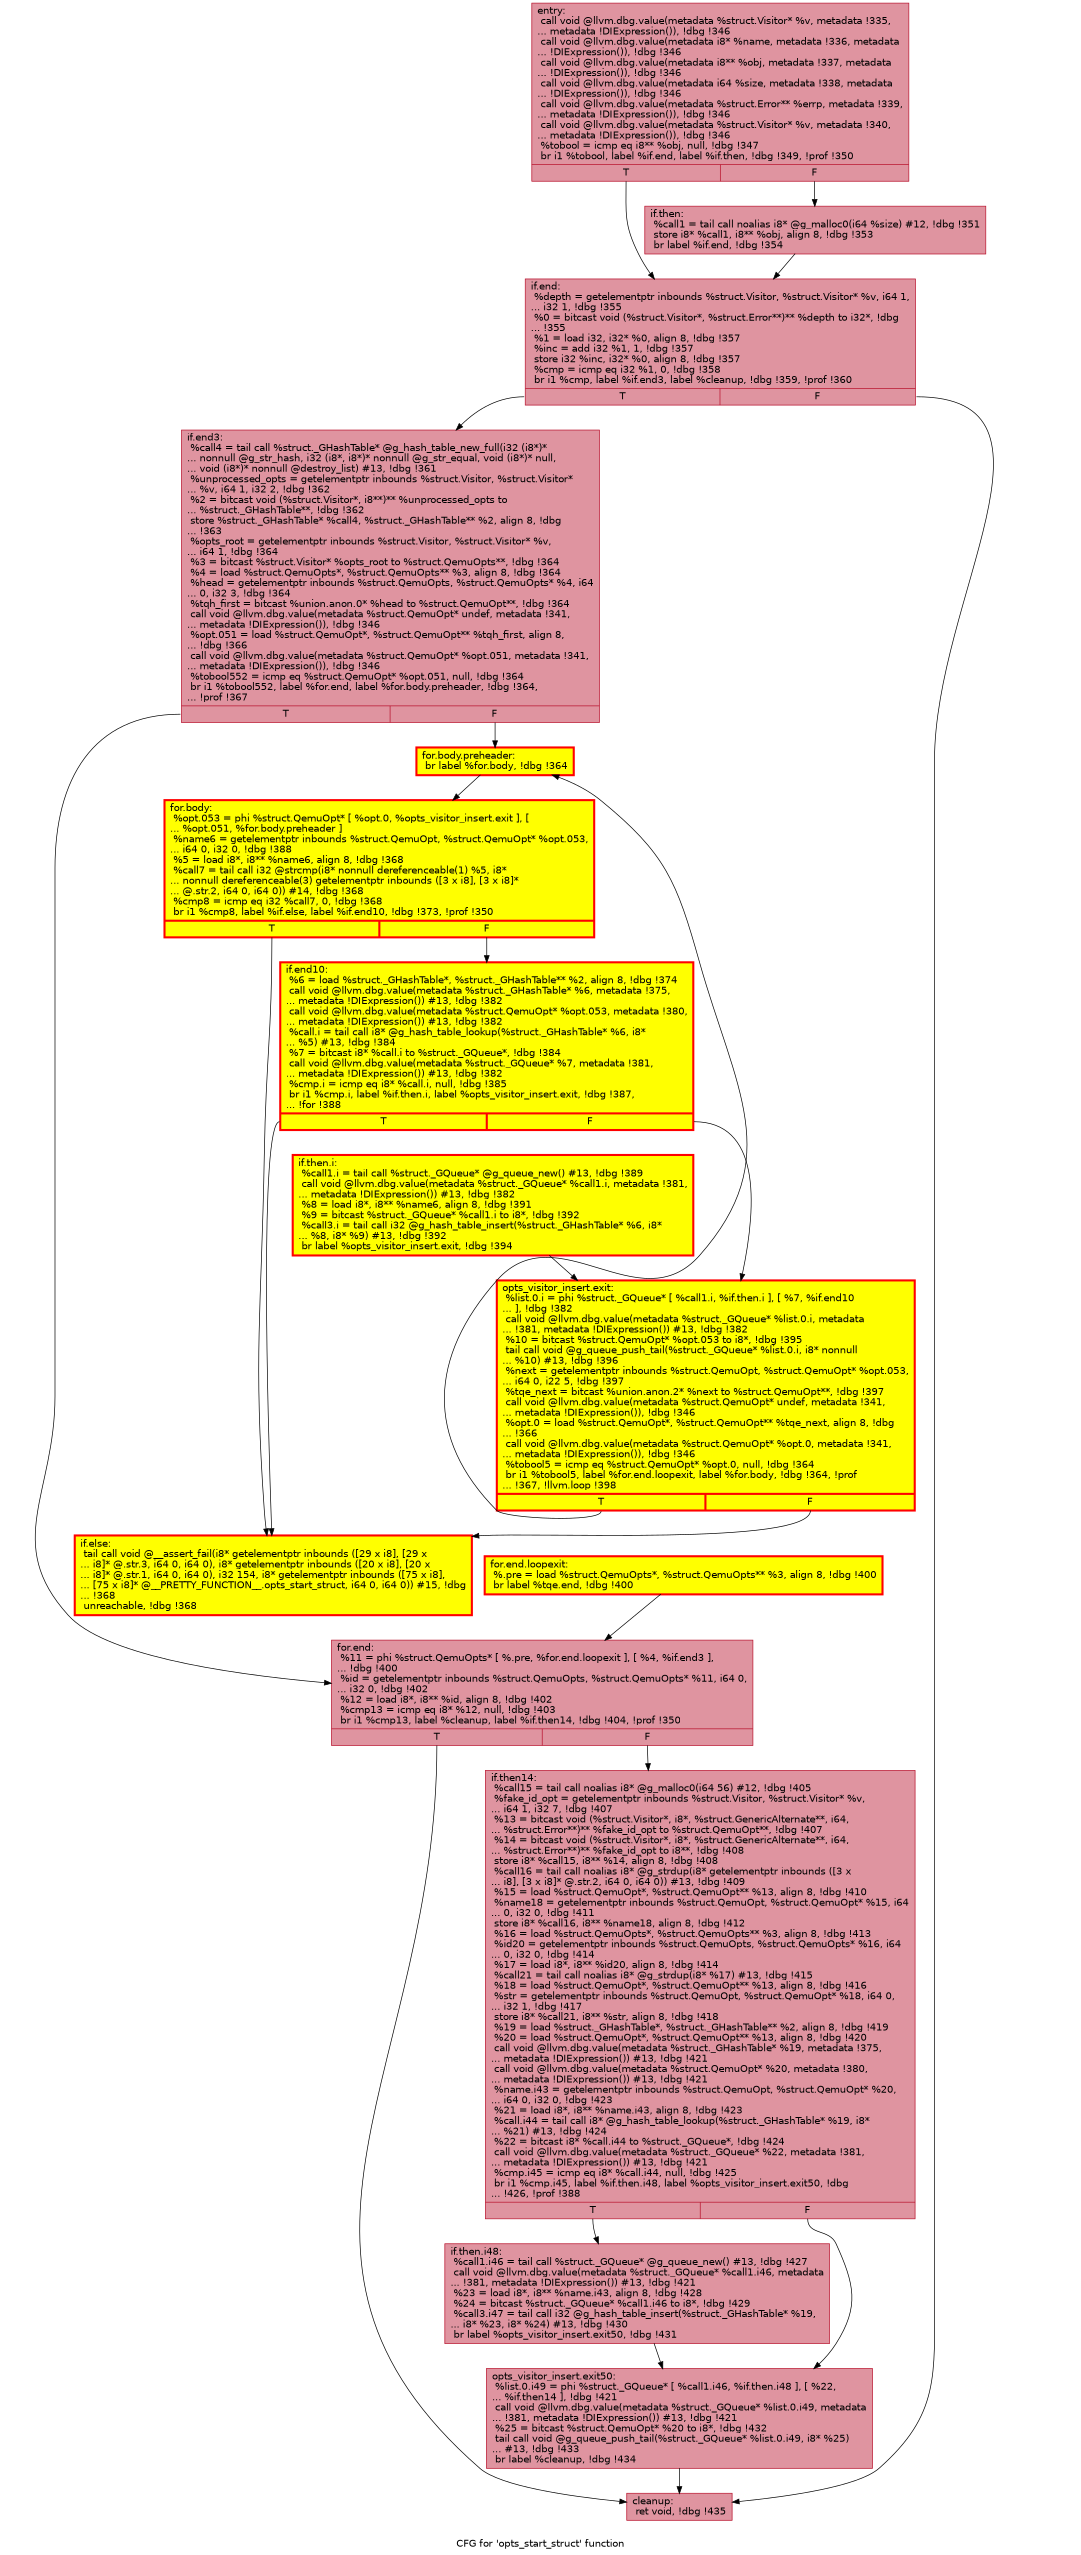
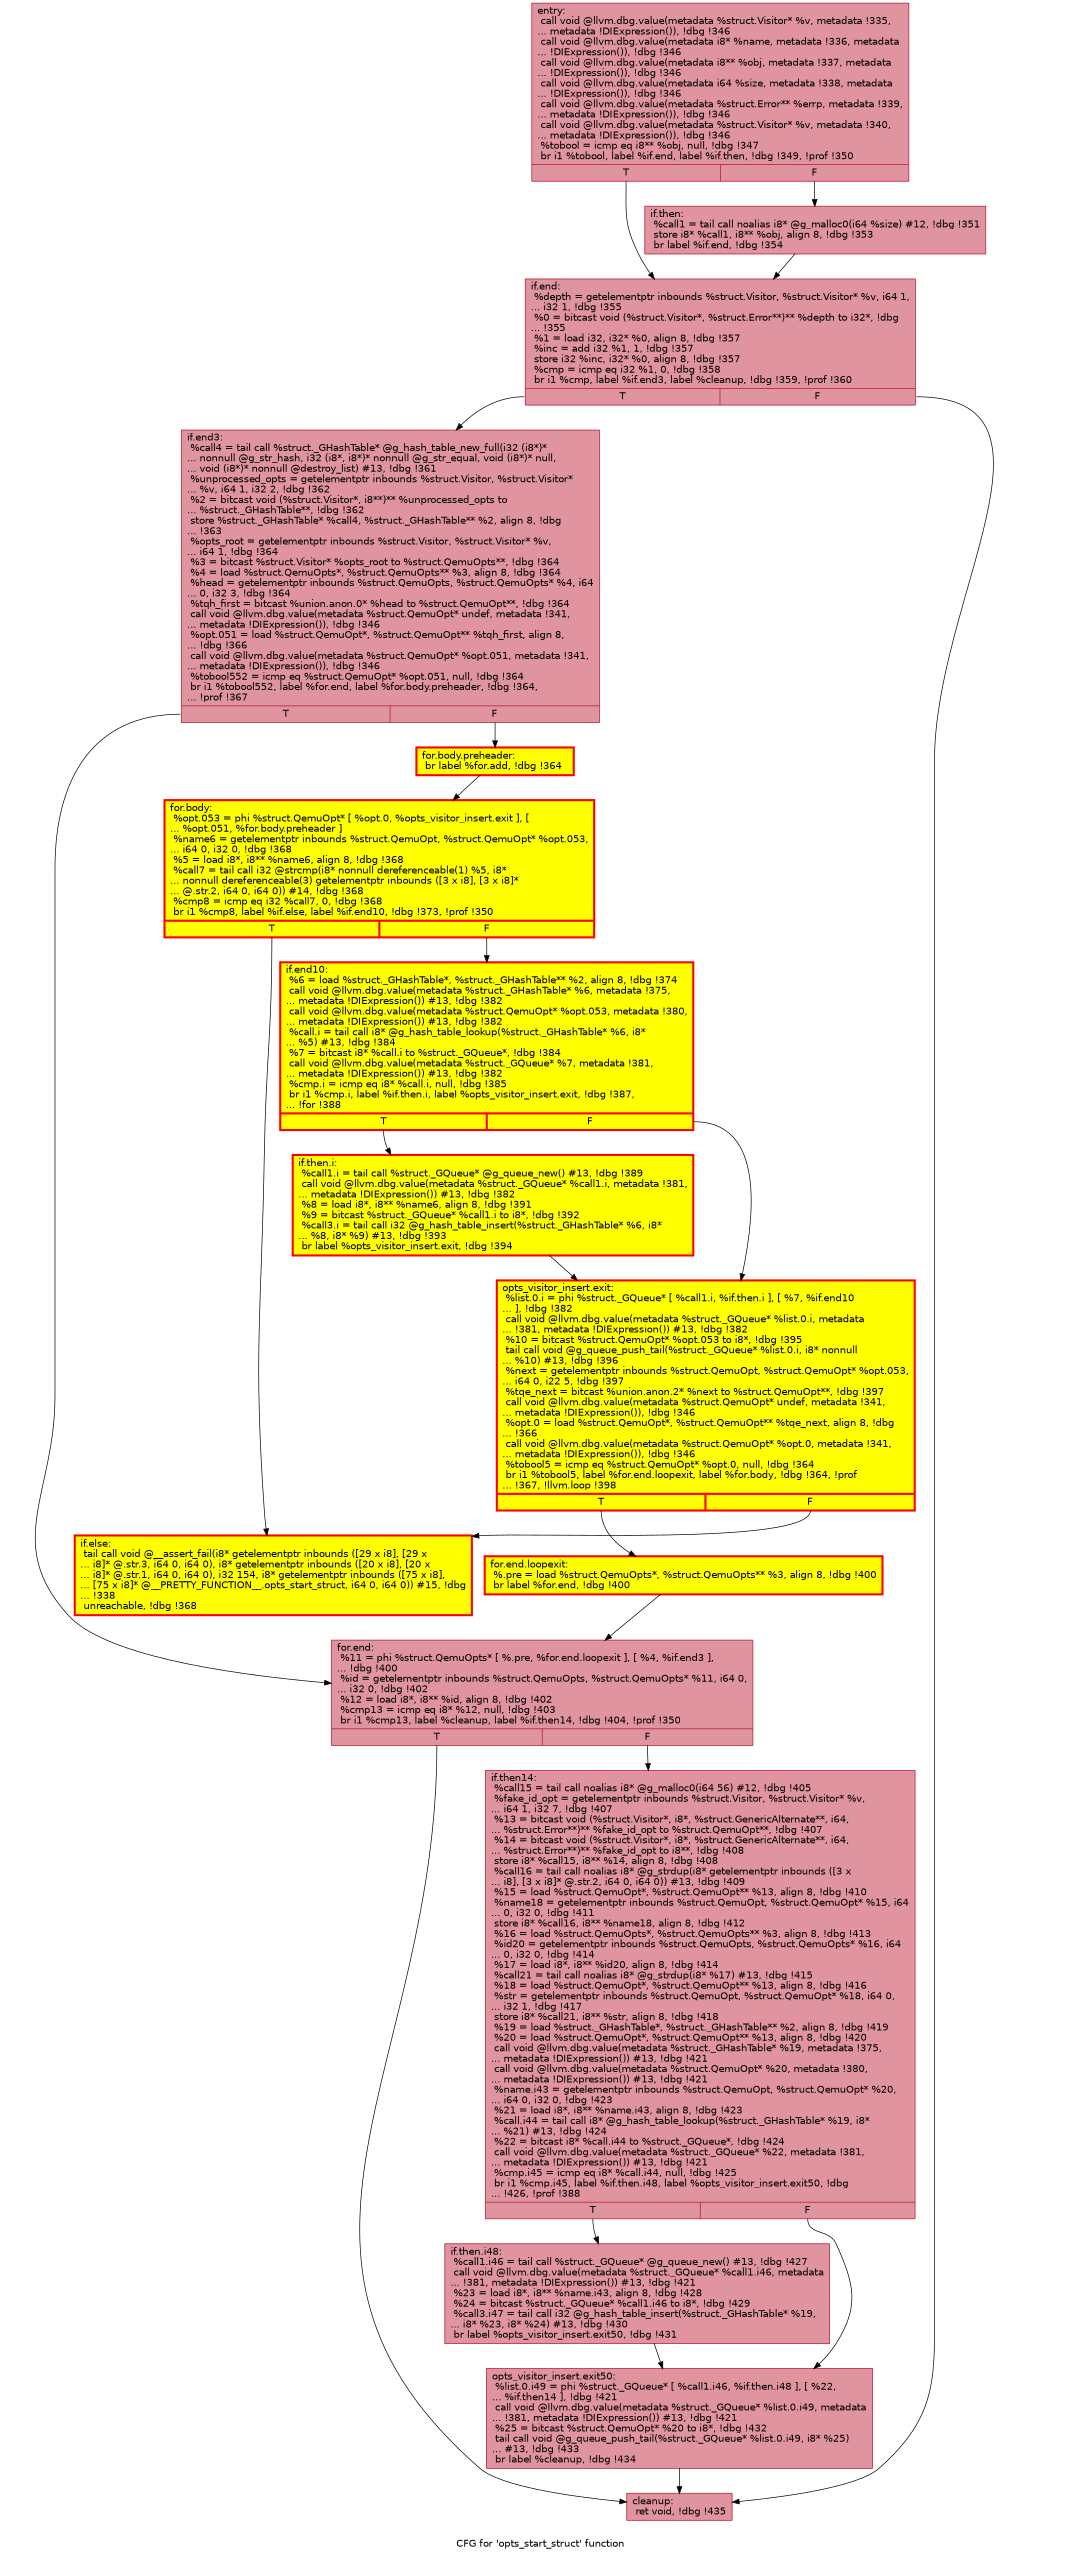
node "for.body.preheader:": text "br label %for.body, !dbg !364" -> "br label %for.add, !dbg !364"
node "for.body:": text "... i64 0, i32 0, !dbg !388" -> "... i64 0, i32 0, !dbg !368"
node "if.then.i:": text "... %8, i8* %9) #13, !dbg !392" -> "... %8, i8* %9) #13, !dbg !393"
edge "opts_visitor_insert.exit:" -> "for.body.preheader:": now "opts_visitor_insert.exit:" -> "for.end.loopexit:"
edge "if.end10:" -> "if.else:": now "if.end10:" -> "if.then.i:"
node "for.end.loopexit:": text "br label %tqe.end, !dbg !400" -> "br label %for.end, !dbg !400"
node "if.else:": text "... !368" -> "... !338"
